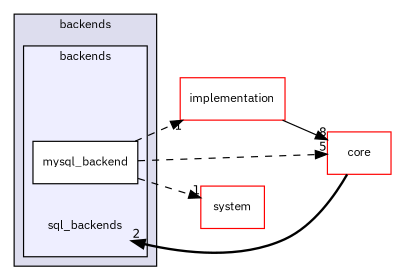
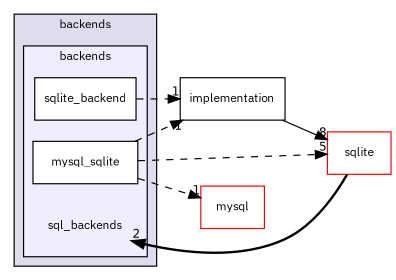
node "sqlite_backend": added
node "implementation": color red -> black
node "core": label "core" -> "sqlite"
node "mysql_backend": label "mysql_backend" -> "mysql_sqlite"
node "system": label "system" -> "mysql"
